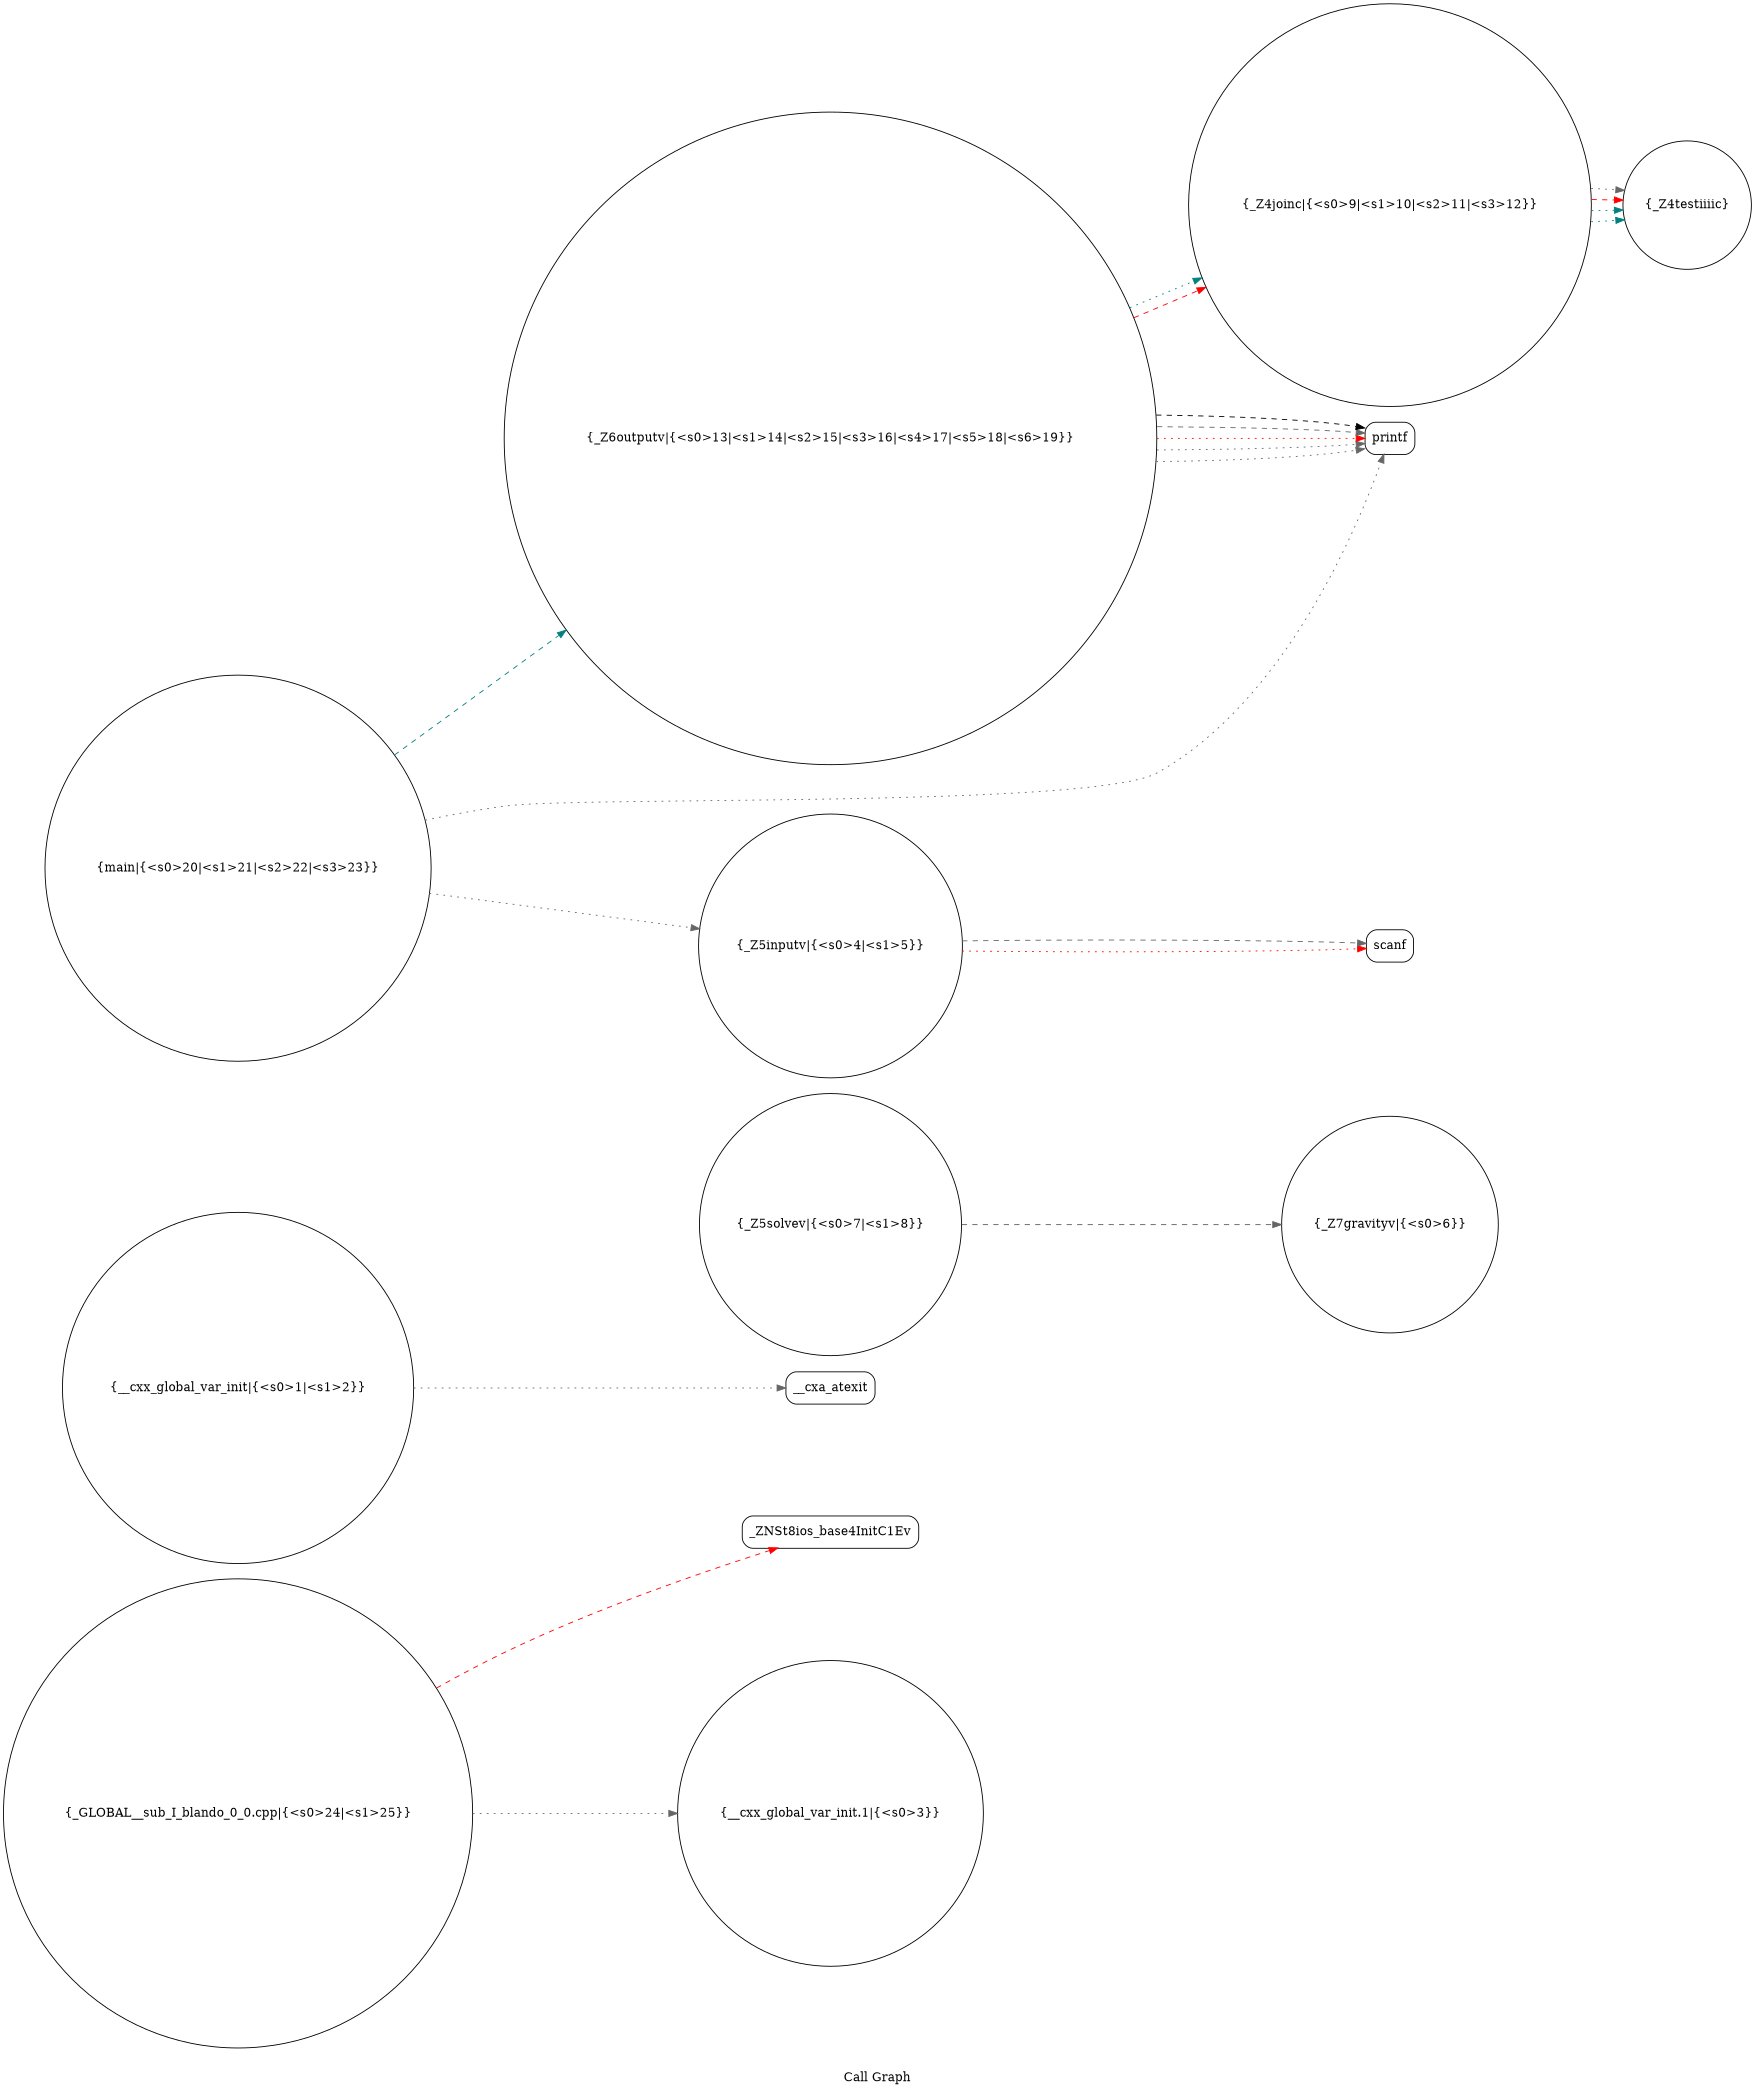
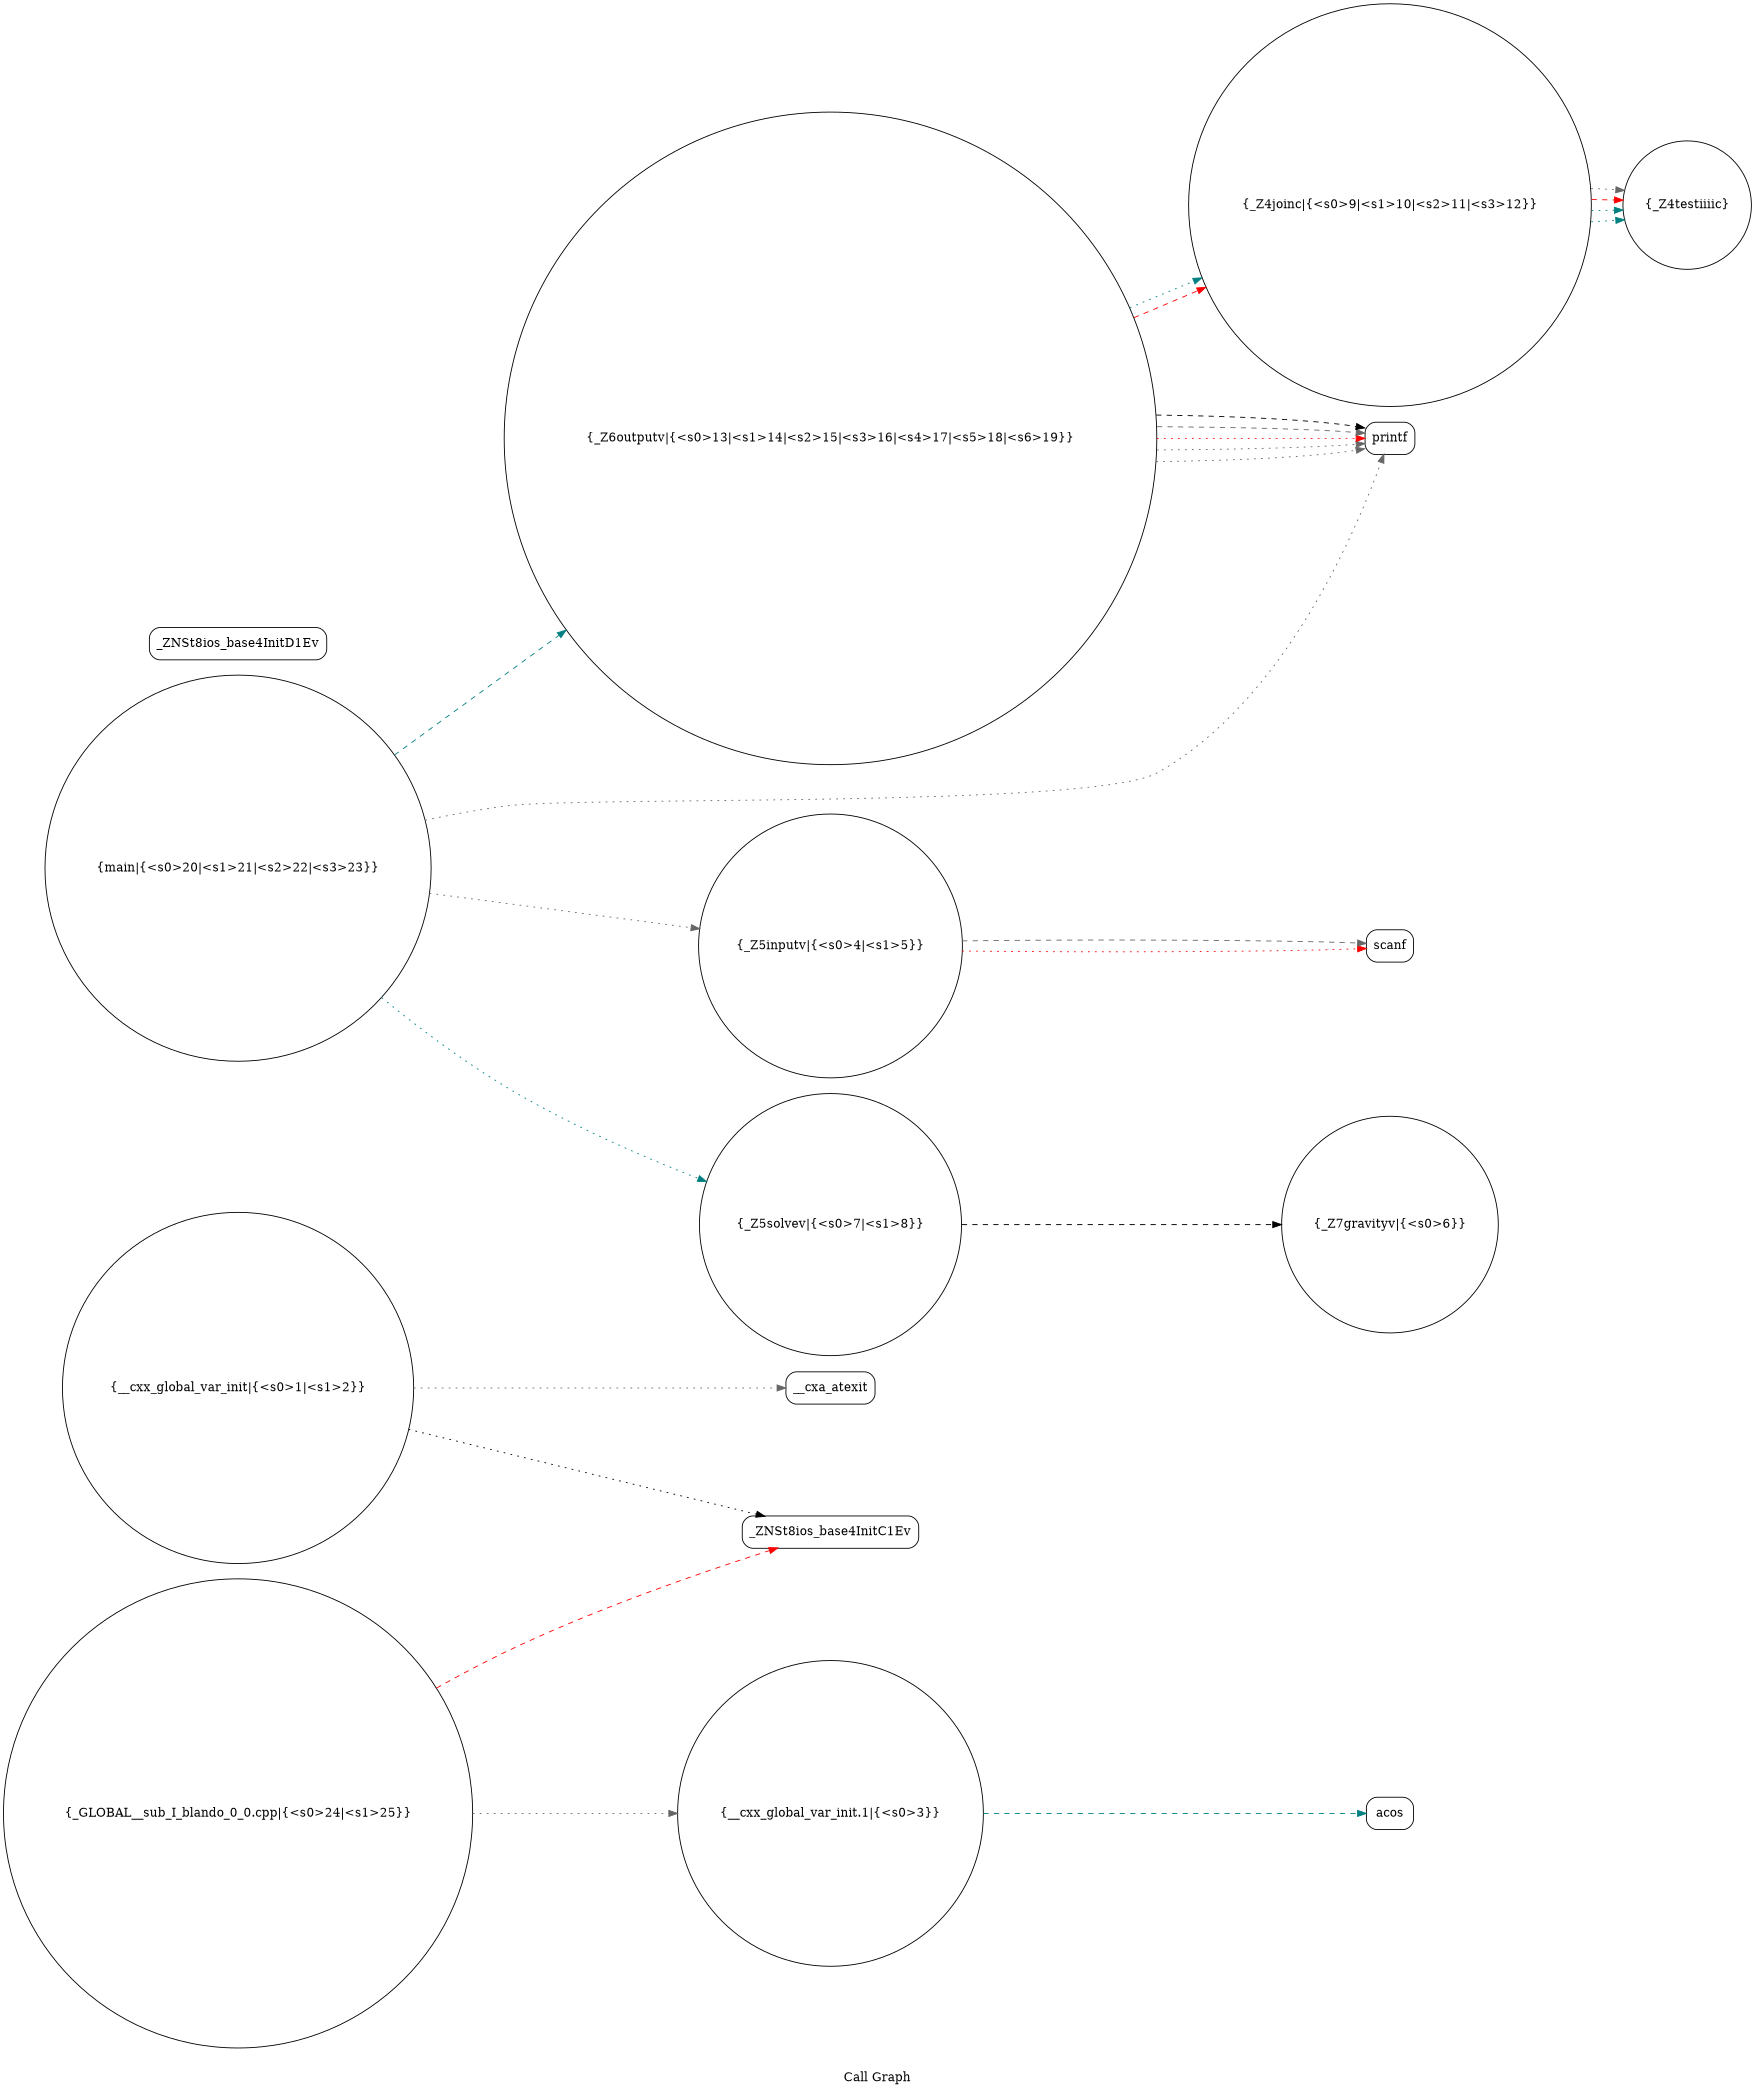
node "_ZNSt8ios_base4InitD1Ev": added
edge "{main|{<s0>20|<s1>21|<s2>22|<s3>23}}" -> "{_Z5solvev|{<s0>7|<s1>8}}": added
edge "{_Z5solvev|{<s0>7|<s1>8}}" -> "{_Z7gravityv|{<s0>6}}": color gray40 -> black
edge "{__cxx_global_var_init|{<s0>1|<s1>2}}" -> "_ZNSt8ios_base4InitC1Ev": added
node "acos": added
